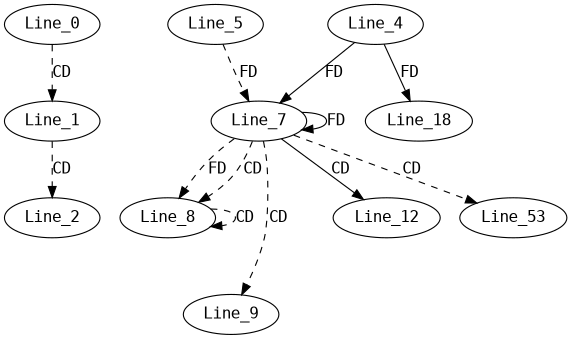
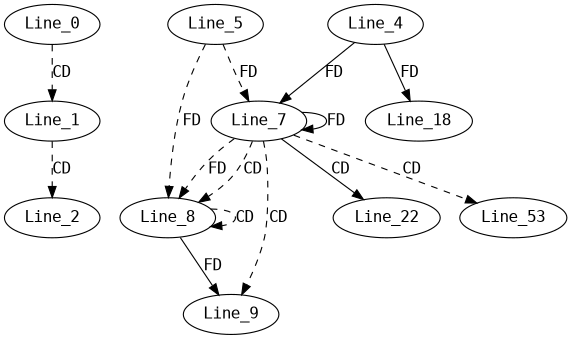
edge "Line_5" -> "Line_8": added, label "FD"
node "Line_12": label "Line_12" -> "Line_22"
edge "Line_8" -> "Line_9": added, label "FD"
